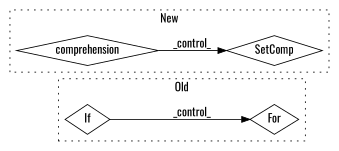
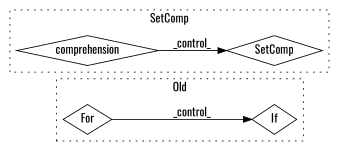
cluster "New": label "New" -> "SetComp"
edge "If" -> "For": reversed
